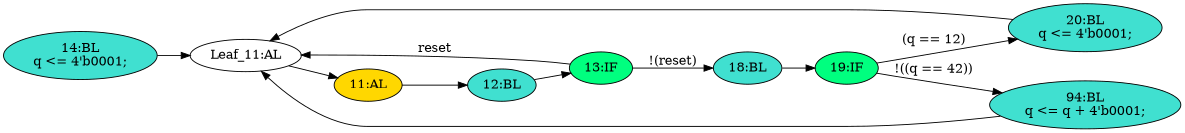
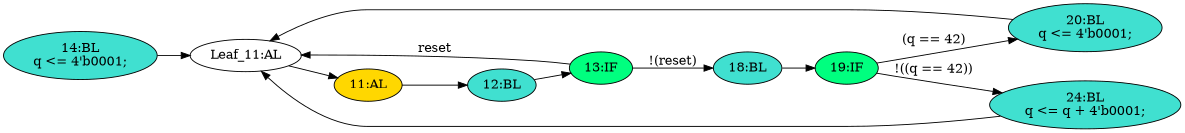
edge "19:IF" -> "20:BL q <= 4'b0001;": label "(q == 12)" -> "(q == 42)"
node "94:BL q <= q + 4'b0001;": label "94:BL q <= q + 4'b0001;" -> "24:BL q <= q + 4'b0001;"
